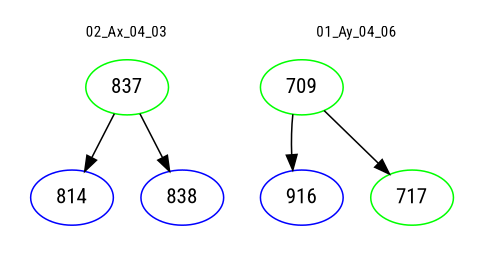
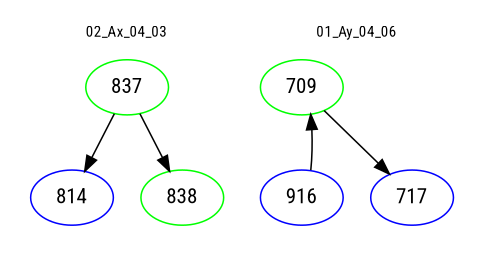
edge "709" -> "916": reversed
node "838": color blue -> green
node "717": color green -> blue
